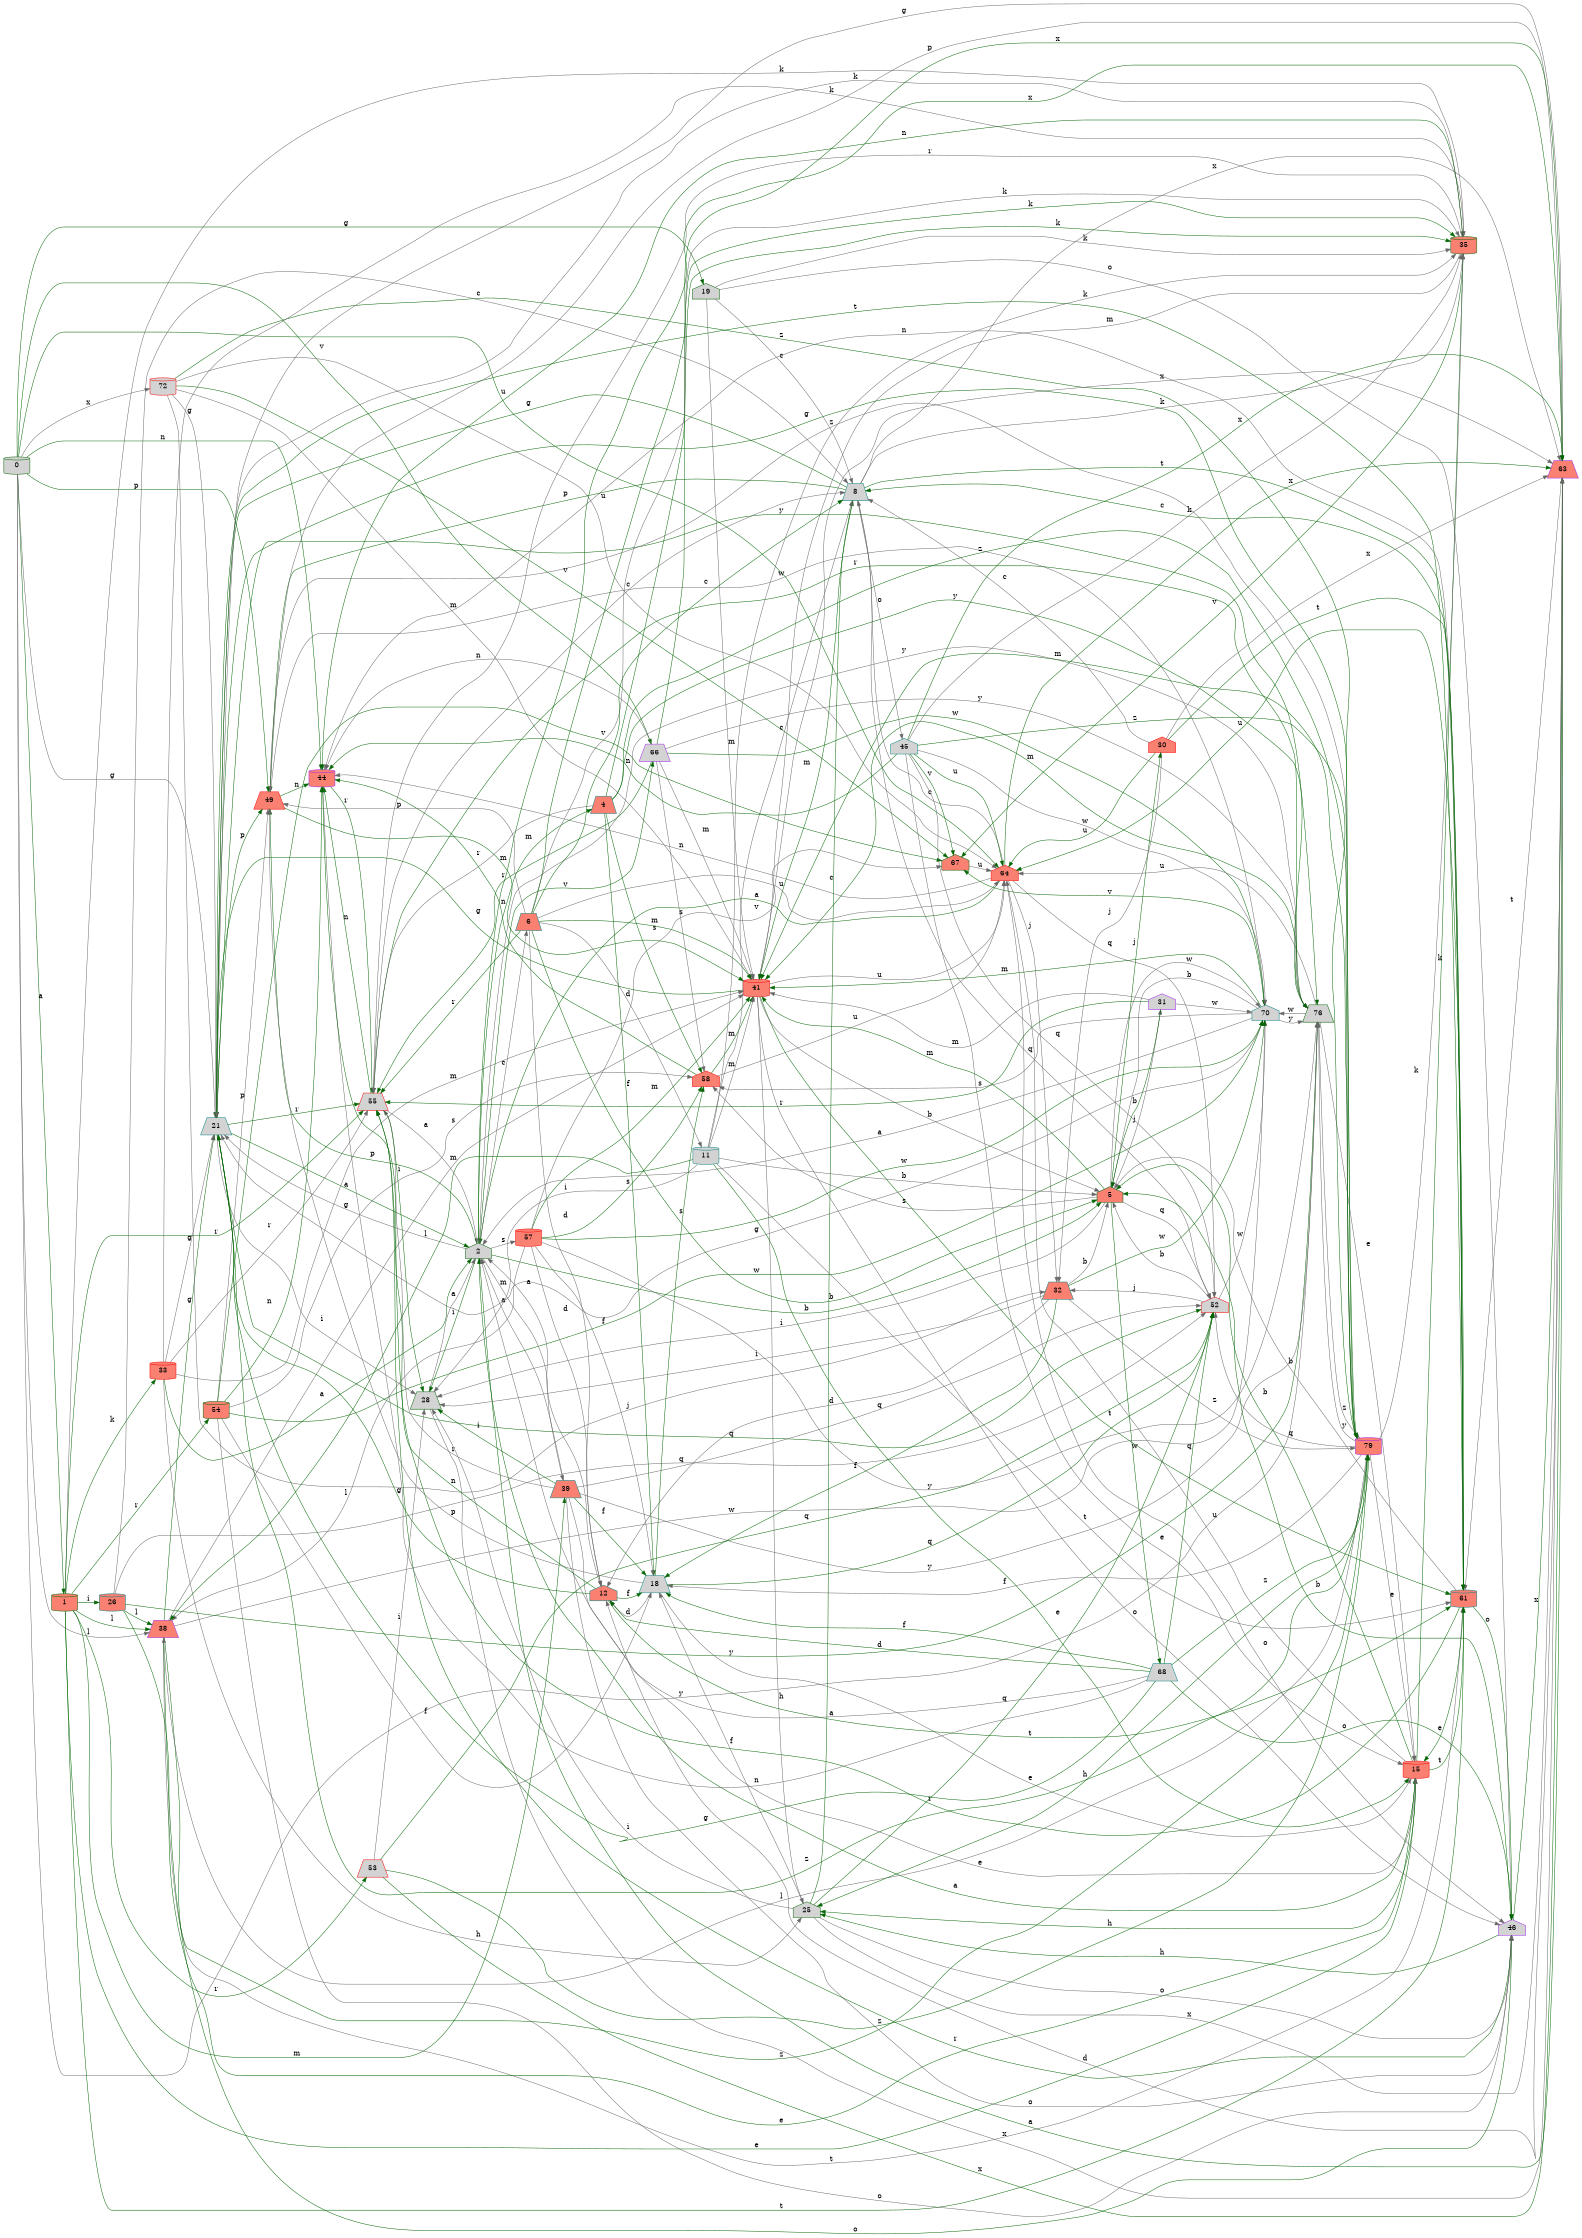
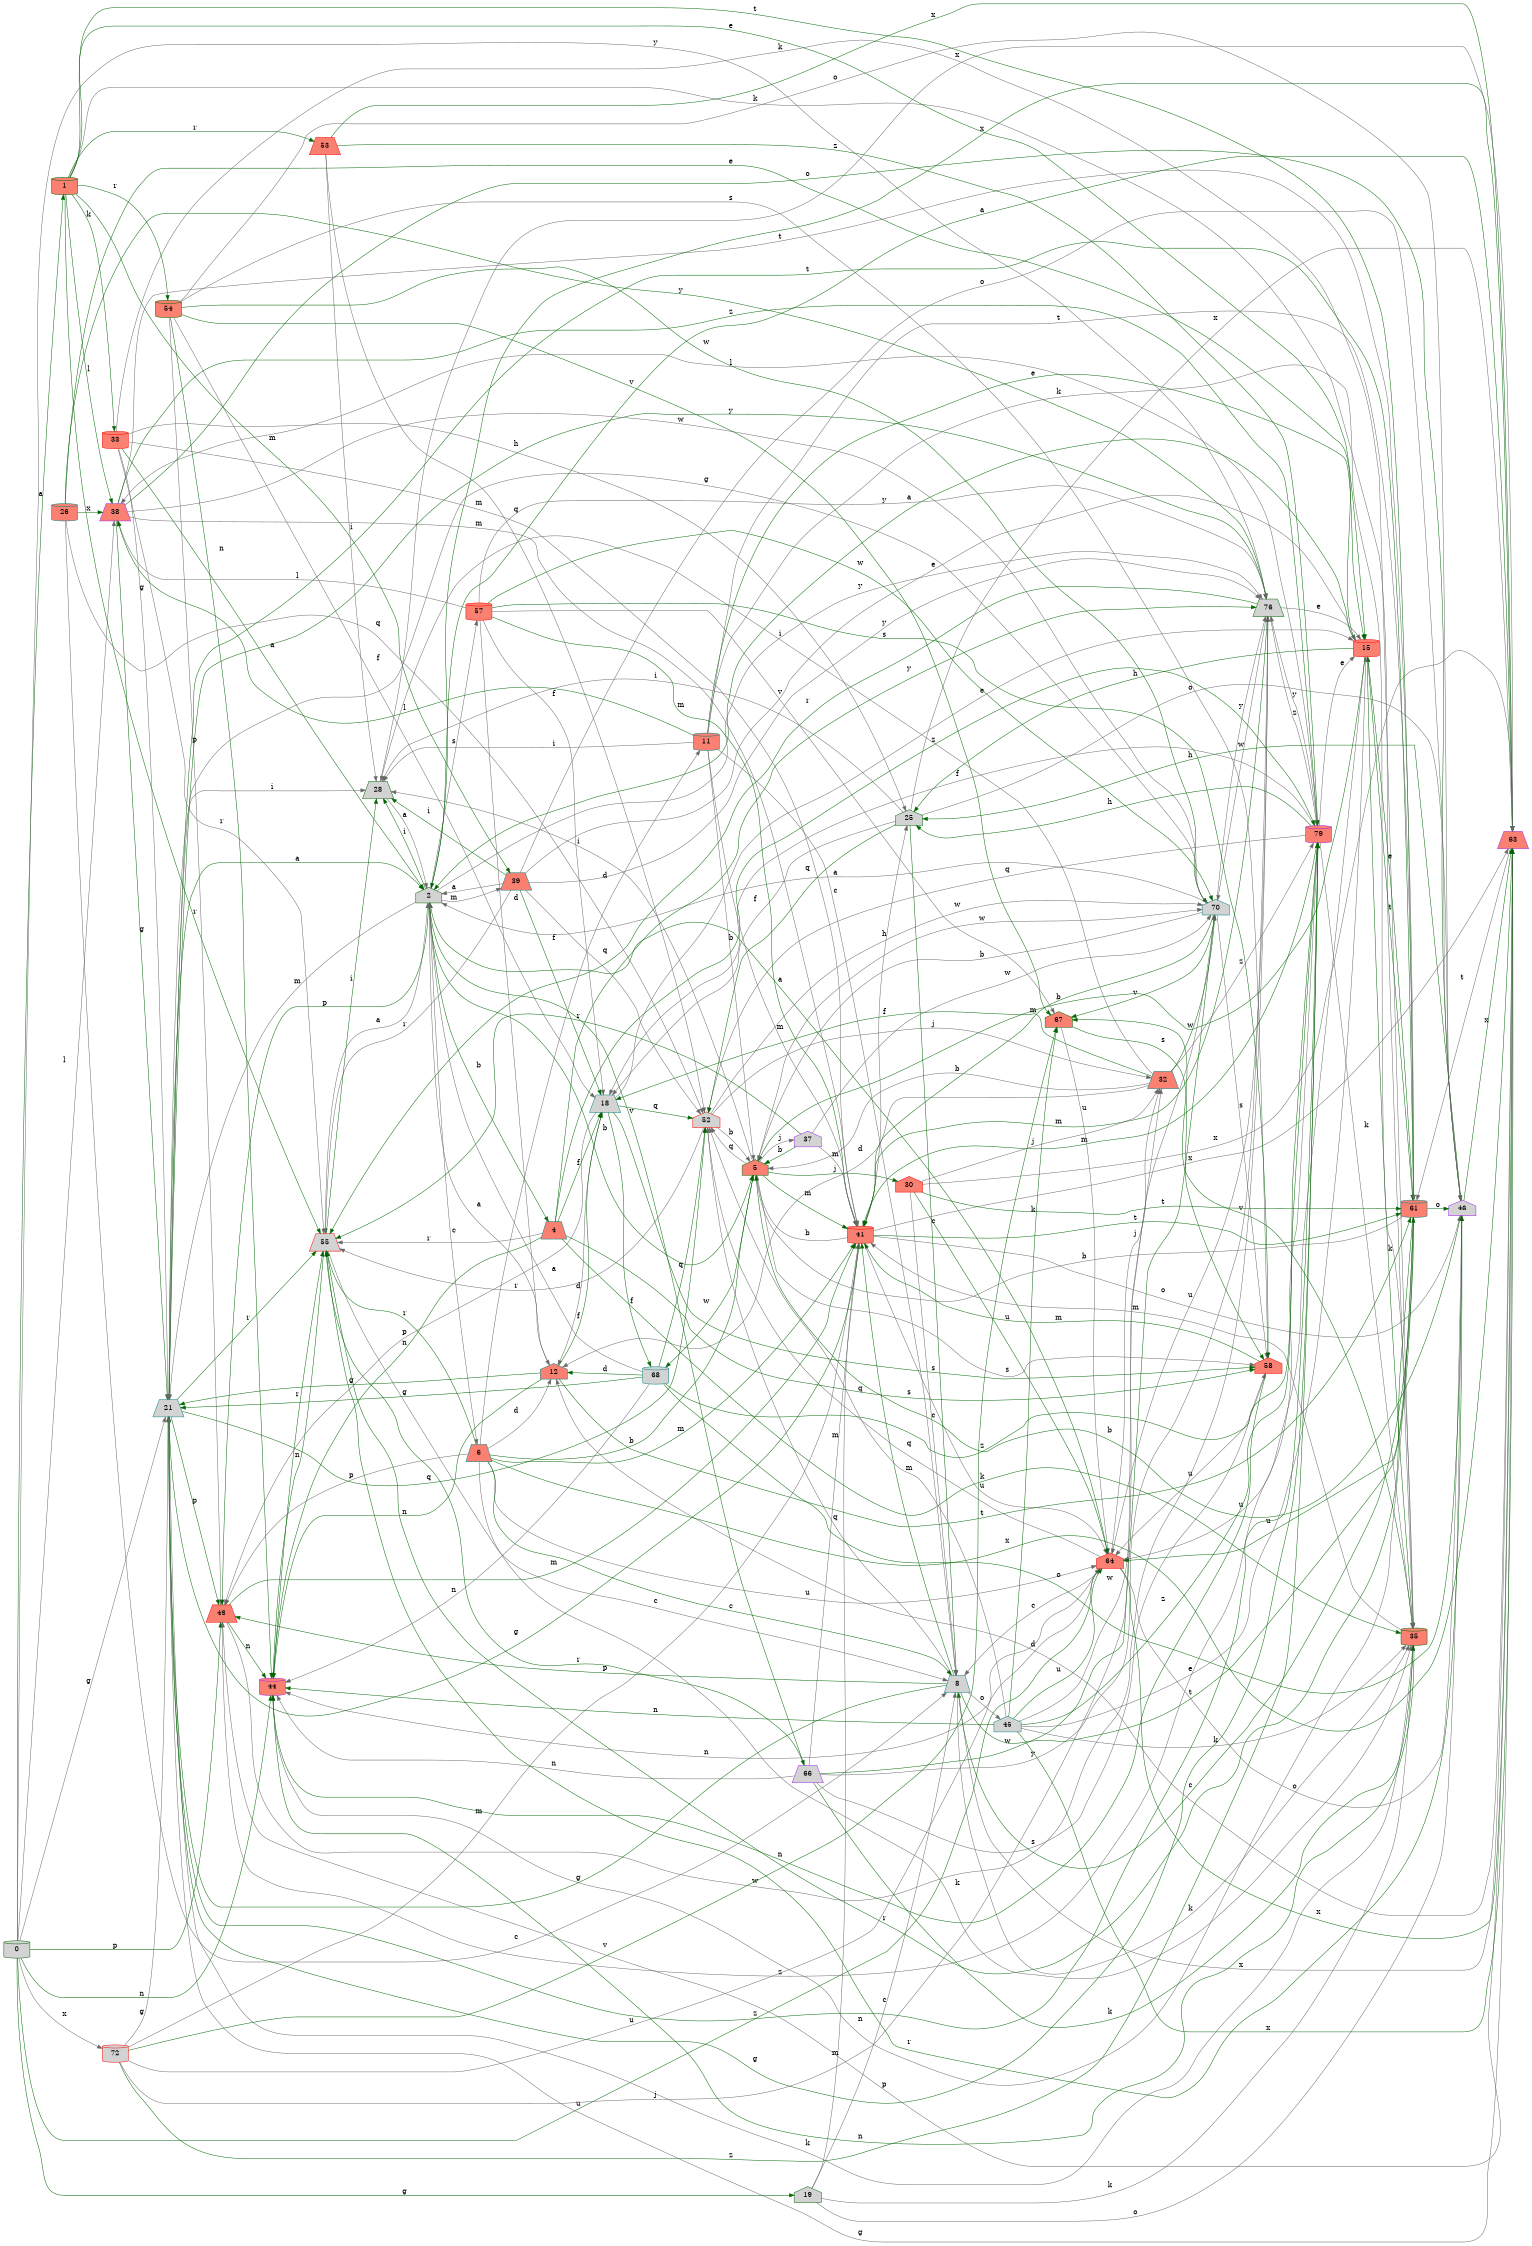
edge "35" -> "55": now "52" -> "55"
edge "0" -> "66": removed, label "v"
edge "49" -> "70": now "49" -> "76"
edge "45" -> "67": label "v" -> "k"
edge "2" -> "4": label "m" -> "b"
node "31": label "31" -> "37"
node "11": fillcolor lightgrey -> salmon
edge "67" -> "58": added, label "s"
edge "2" -> "21": label "g" -> "m"
edge "4" -> "44": added, label "n"
edge "53" -> "52": color darkgreen -> gray40
edge "1" -> "26": removed, label "i"
edge "26" -> "38": label "l" -> "x"
edge "68" -> "18": reversed
node "68": shape trapezium -> cylinder
node "53": fillcolor lightgrey -> salmon
